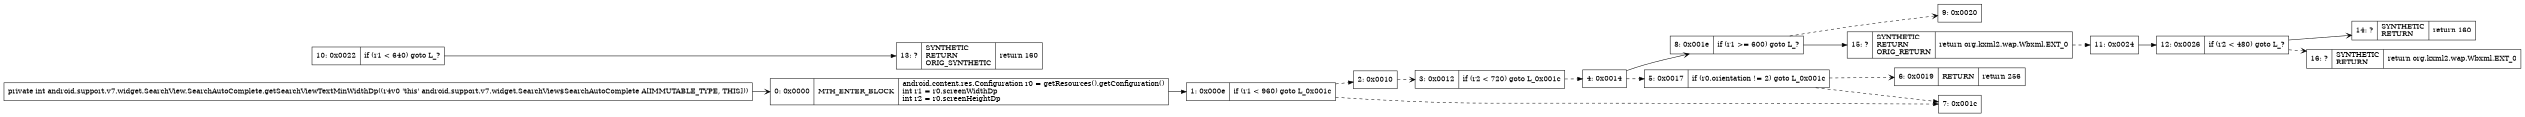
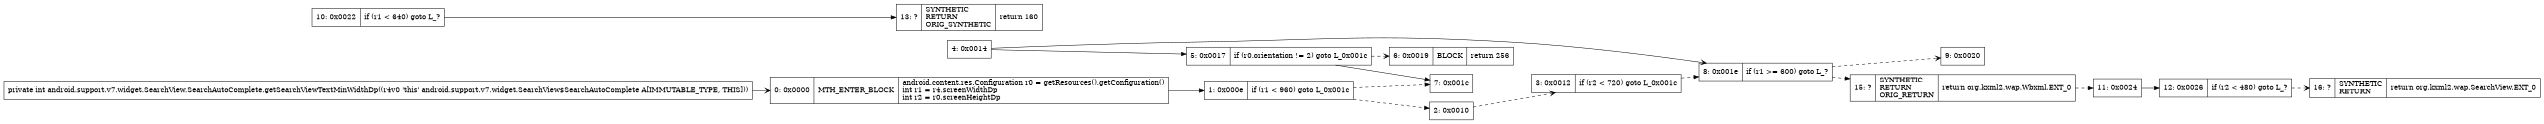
node "14: ?": removed
edge "8: 0x001e" -> "15: ?": style solid -> dashed
node "16: ?": text "return org.kxml2.wap.Wbxml.EXT_0" -> "return org.kxml2.wap.SearchView.EXT_0"
node "6: 0x0019": text "RETURN" -> "BLOCK"
edge "3: 0x0012" -> "4: 0x0014": now "3: 0x0012" -> "8: 0x001e"
edge "4: 0x0014" -> "5: 0x0017": style dashed -> solid
node "0: 0x0000": text "int r1 = r0.screenWidthDp" -> "int r1 = r4.screenWidthDp"
edge "5: 0x0017" -> "7: 0x001c": style dashed -> solid
